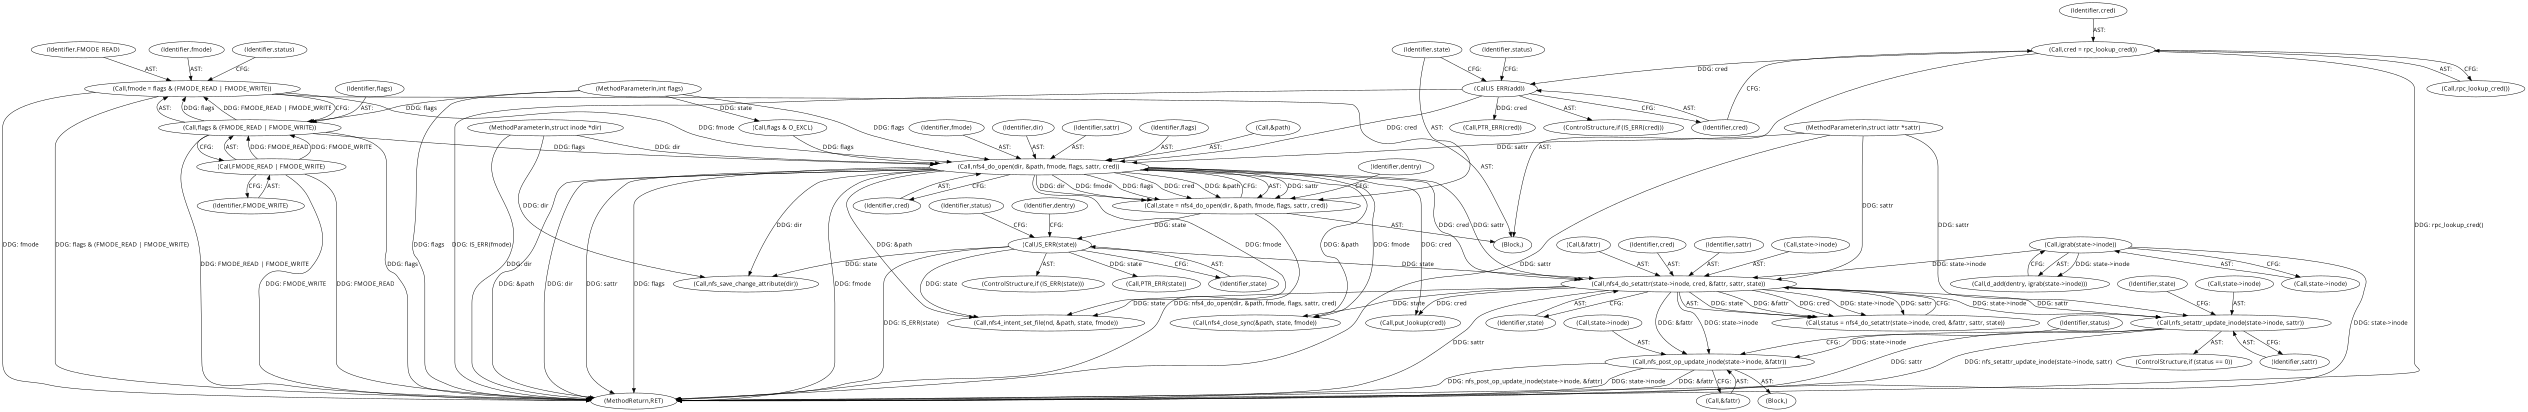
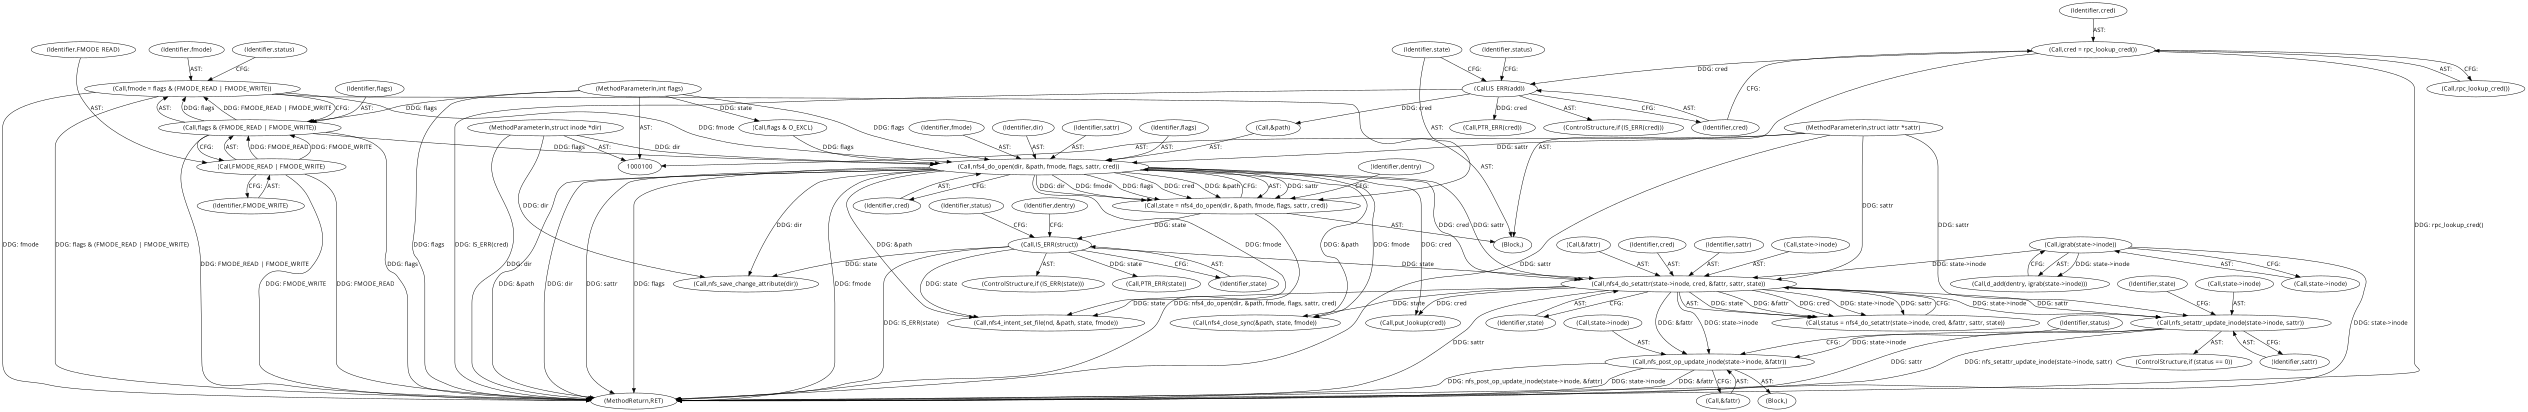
edge "(Identifier,FMODE_READ)" -> "(Call,fmode = flags & (FMODE_READ | FMODE_WRITE))": now "(Identifier,FMODE_READ)" -> "(Call,FMODE_READ | FMODE_WRITE)"
edge "(Call,IS_ERR(add))" -> "(Call,nfs4_do_open(dir, &path, fmode, flags, sattr, cred))": now "(Call,IS_ERR(add))" -> "(Call,&path)"
node "1000100": added
edge "(Call,IS_ERR(add))" -> "(MethodReturn,RET)": label "DDG: IS_ERR(fmode)" -> "DDG: IS_ERR(cred)"
node "(Call,IS_ERR(state))": label "(Call,IS_ERR(state))" -> "(Call,IS_ERR(struct))"
